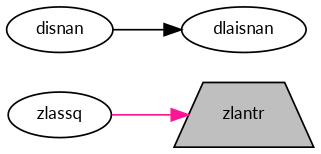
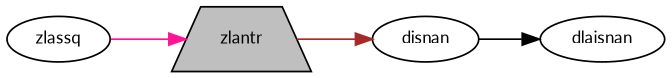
edge "zlantr" -> "disnan": added
